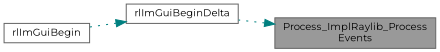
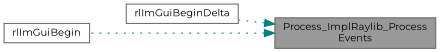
edge "rlImGuiBegin" -> "rlImGuiBeginDelta": now "rlImGuiBegin" -> "Process_ImplRaylib_Process Events"
